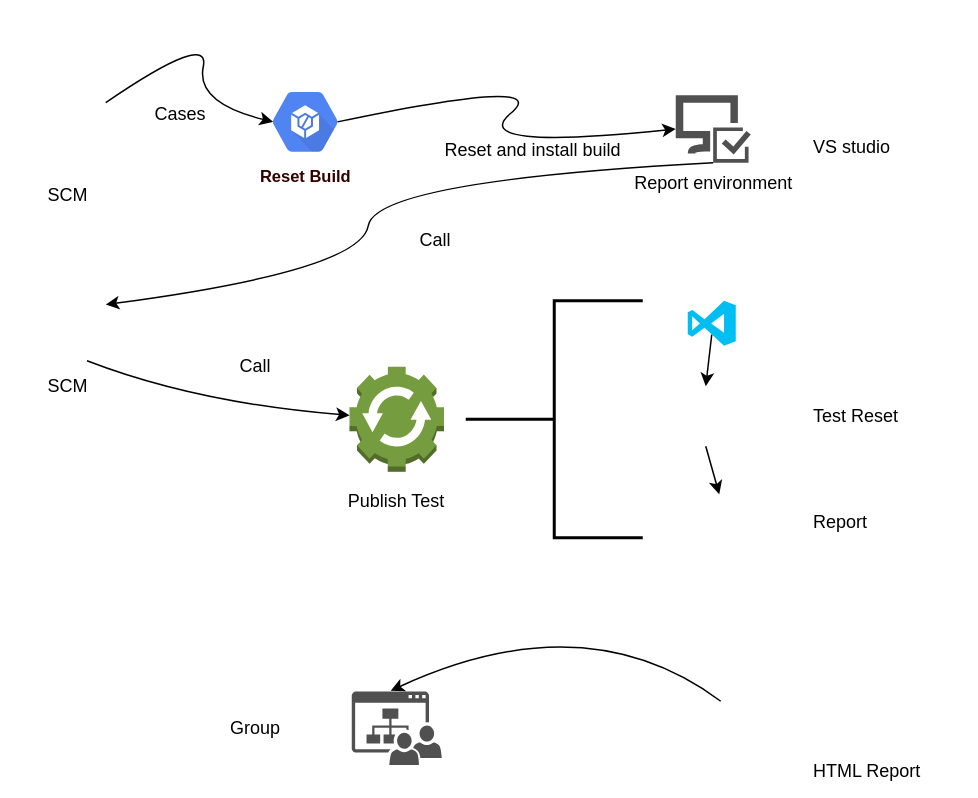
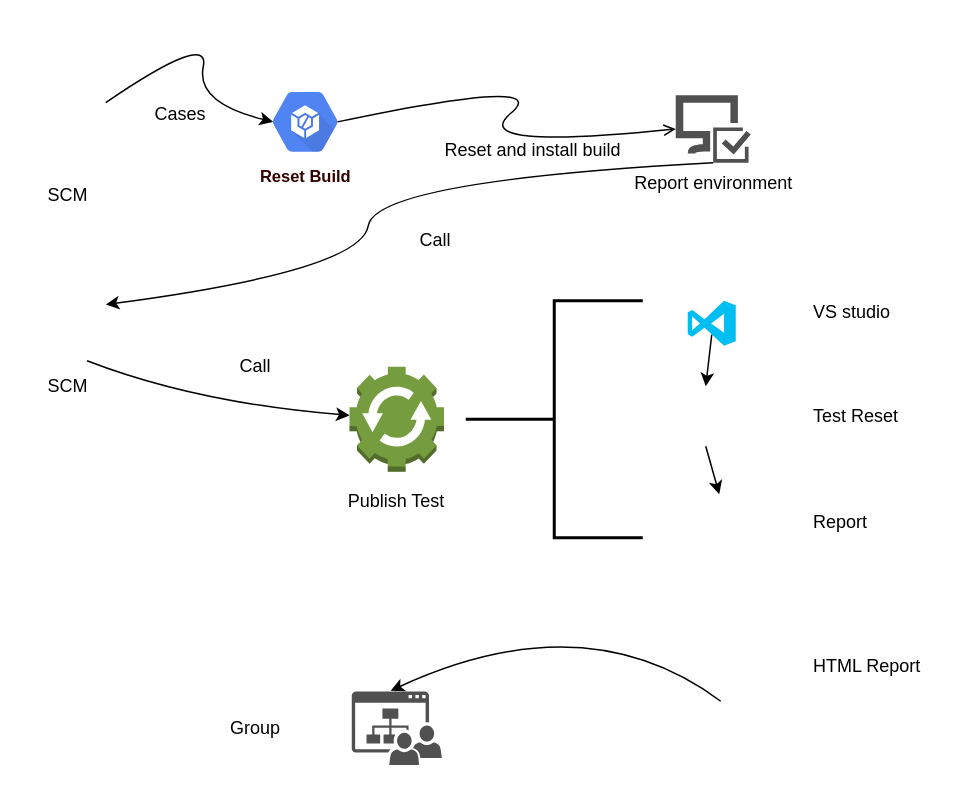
edge "Reset Build" -> "Report environment": arrowhead classic -> open
node "VS studio": moved (878, 158) -> (878, 323)
node "HTML Report": moved (878, 771) -> (878, 666)
